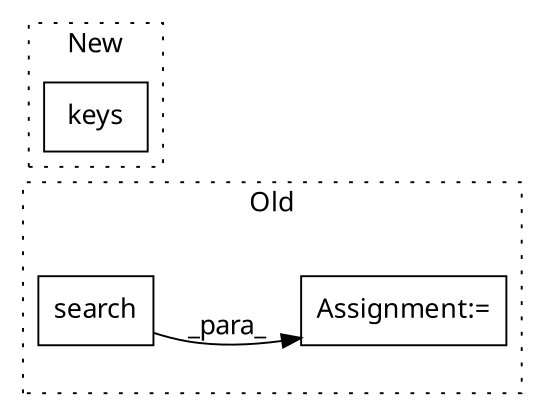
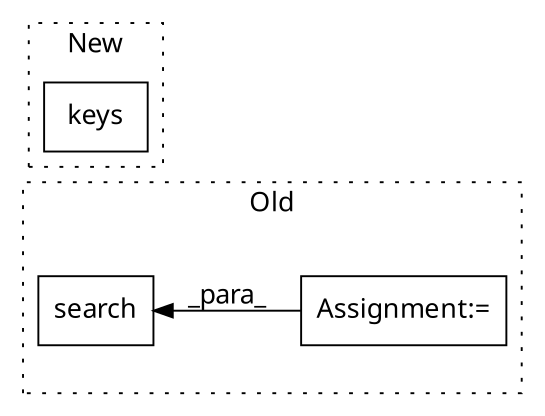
edge "search" -> "Assignment:=": reversed
